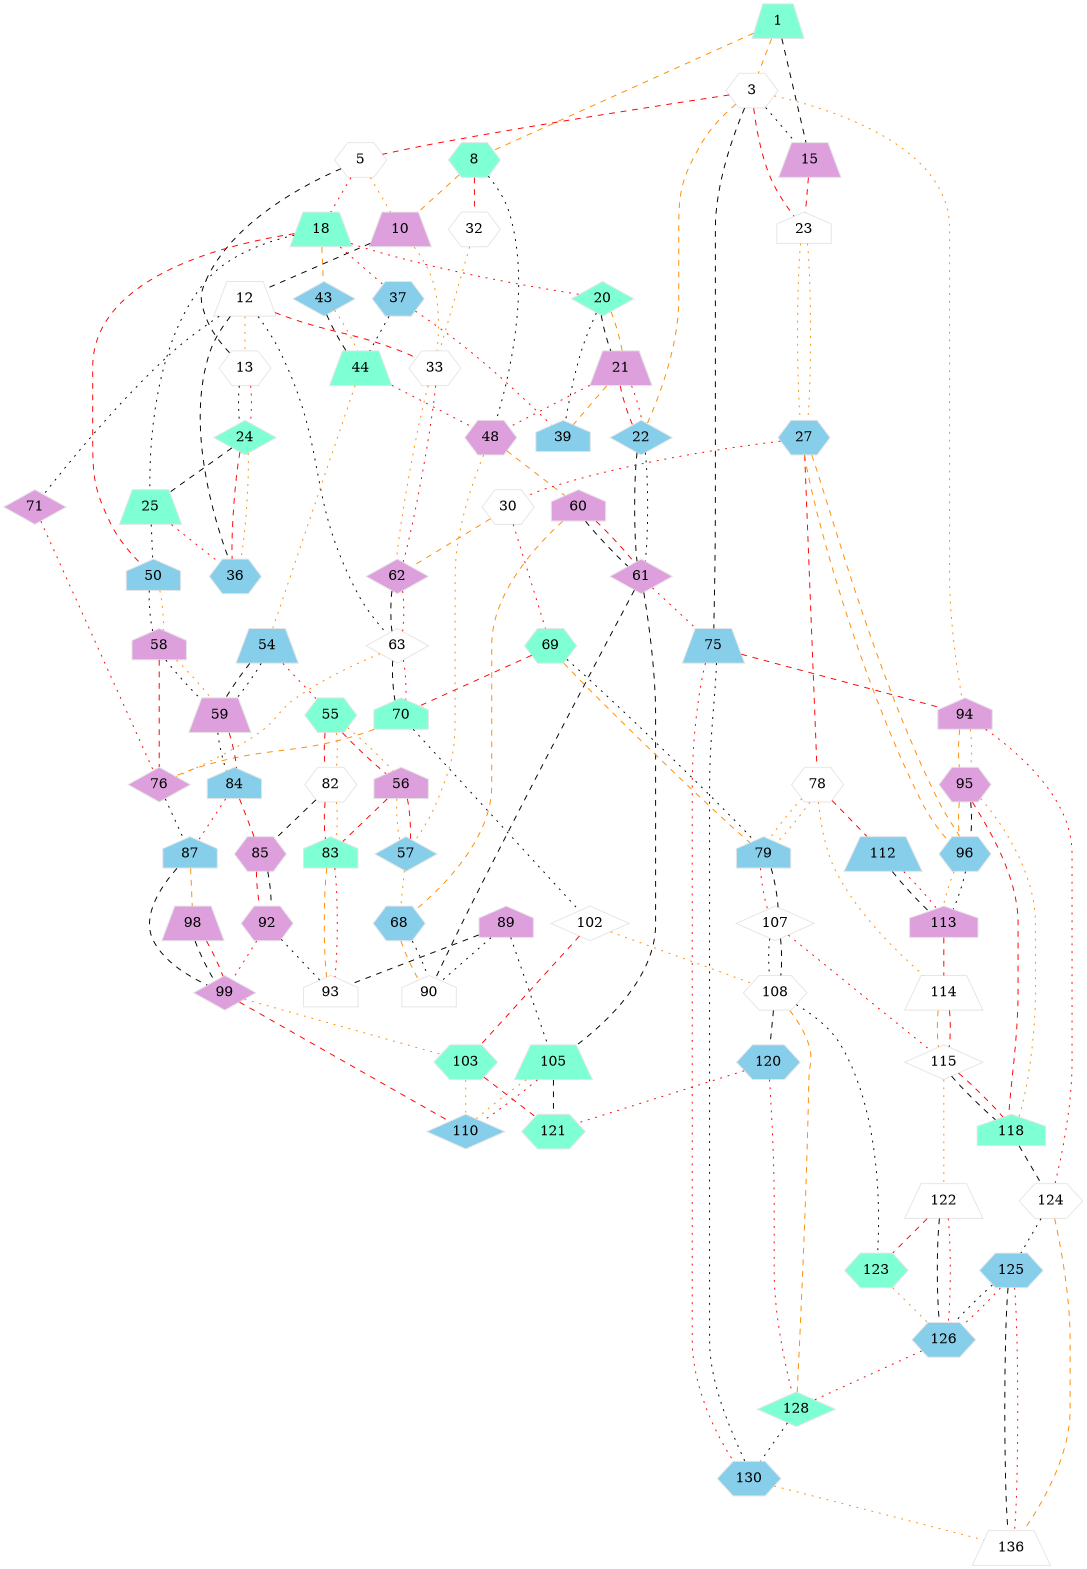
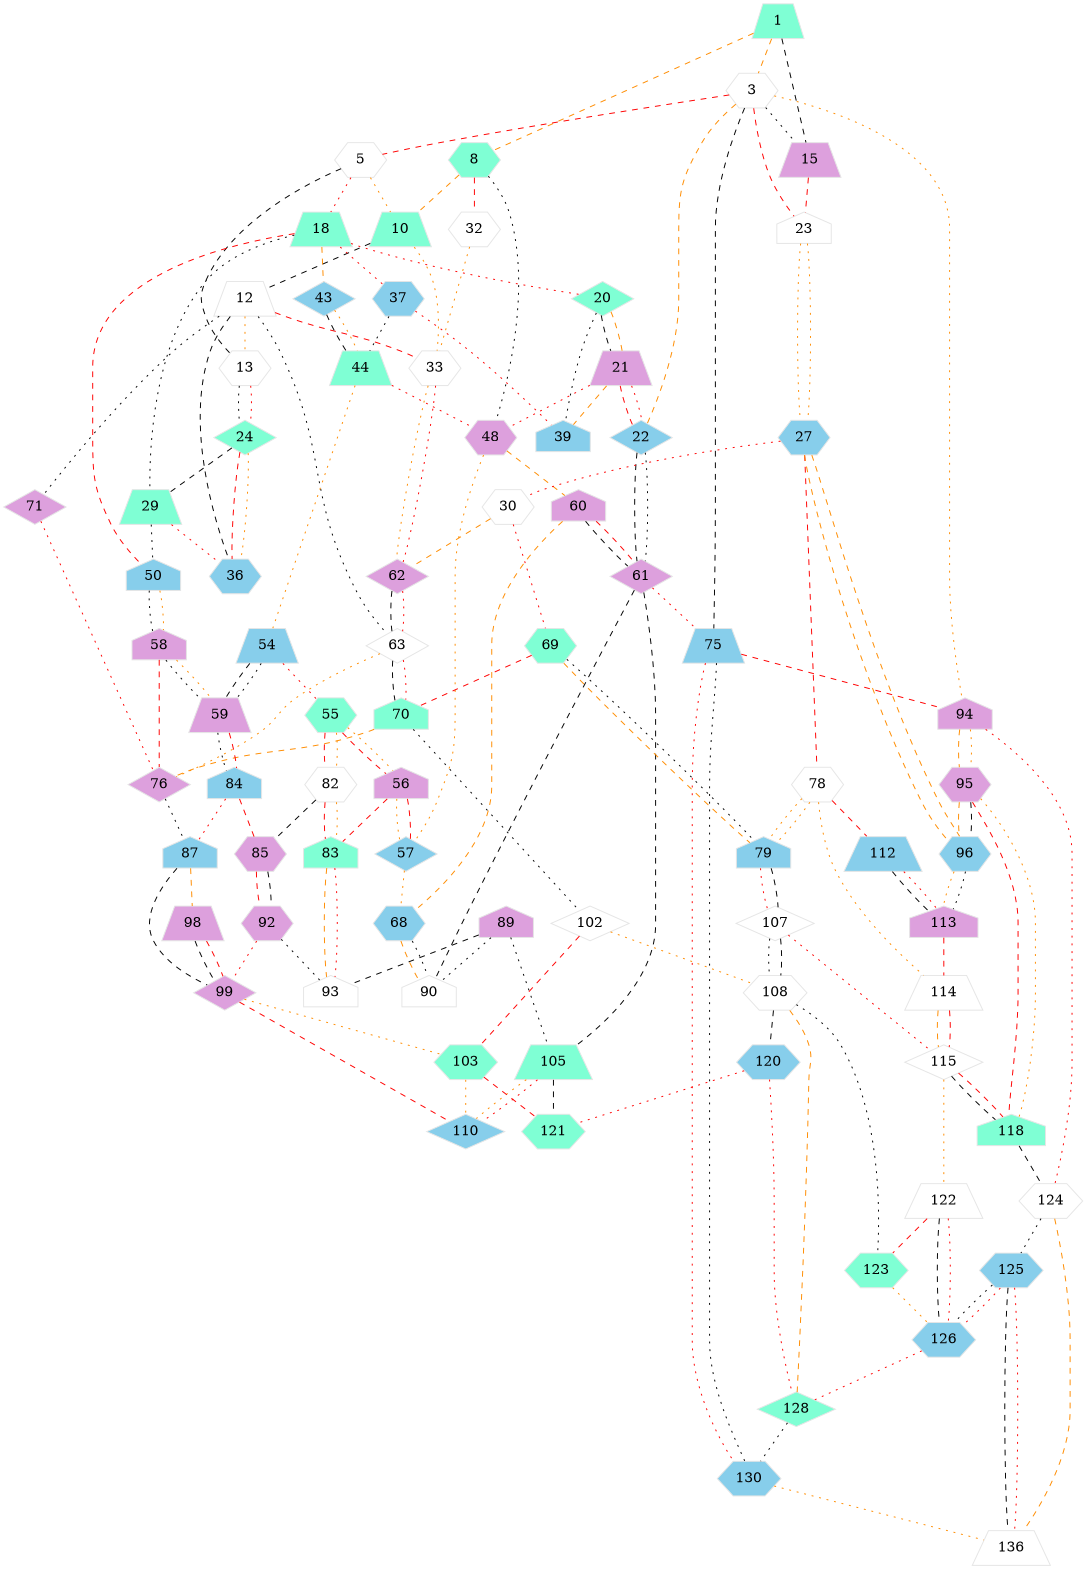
node "10": fillcolor plum -> aquamarine
node "25": label "25" -> "29"
